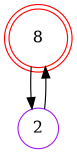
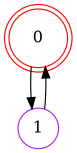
node "8": label "8" -> "0"
node "2": label "2" -> "1"
